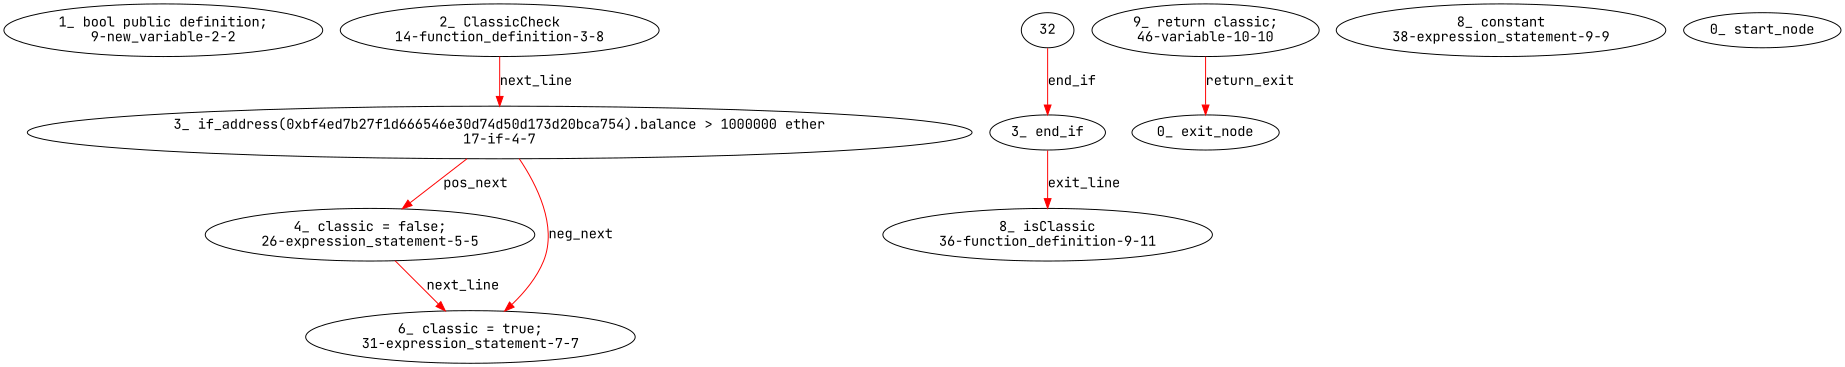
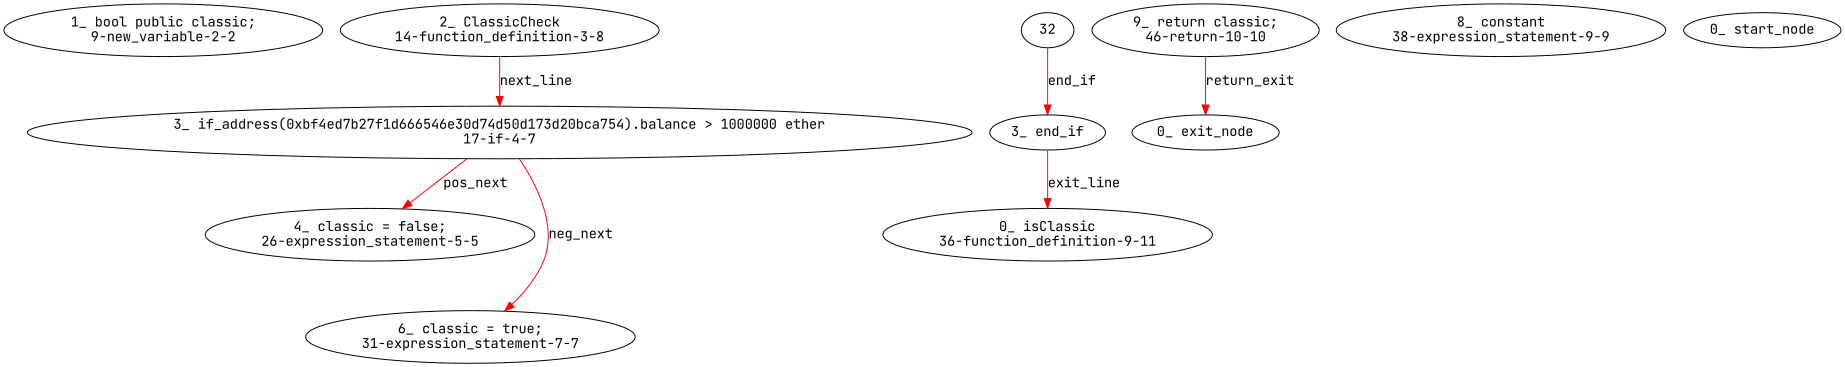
node "1_ bool public definition; 9-new_variable-2-2": label "1_ bool public definition; 9-new_variable-2-2" -> "1_ bool public classic; 9-new_variable-2-2"
node "9_ return classic; 46-variable-10-10": label "9_ return classic; 46-variable-10-10" -> "9_ return classic; 46-return-10-10"
node "8_ isClassic 36-function_definition-9-11": label "8_ isClassic 36-function_definition-9-11" -> "0_ isClassic 36-function_definition-9-11"
edge "4_ classic = false; 26-expression_statement-5-5" -> "6_ classic = true; 31-expression_statement-7-7": removed, label "next_line"
